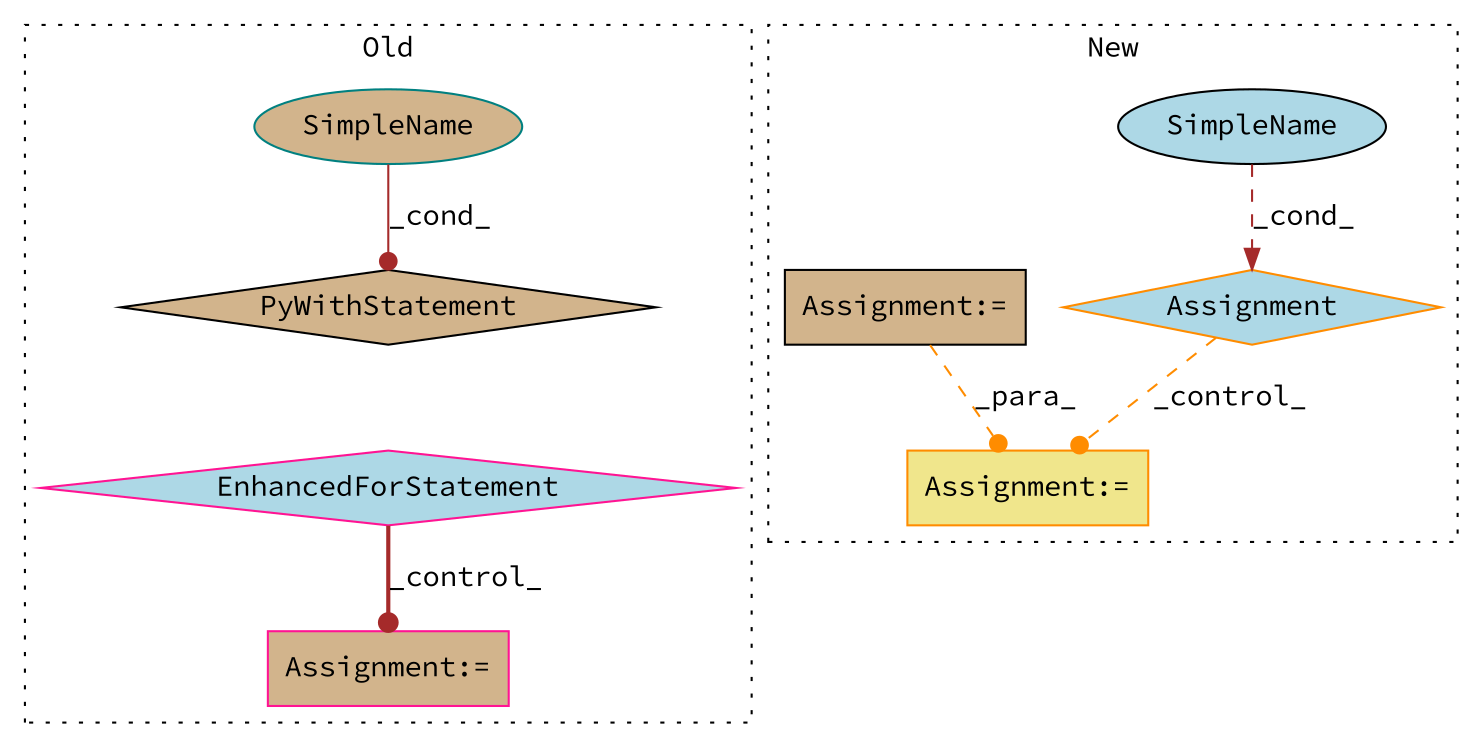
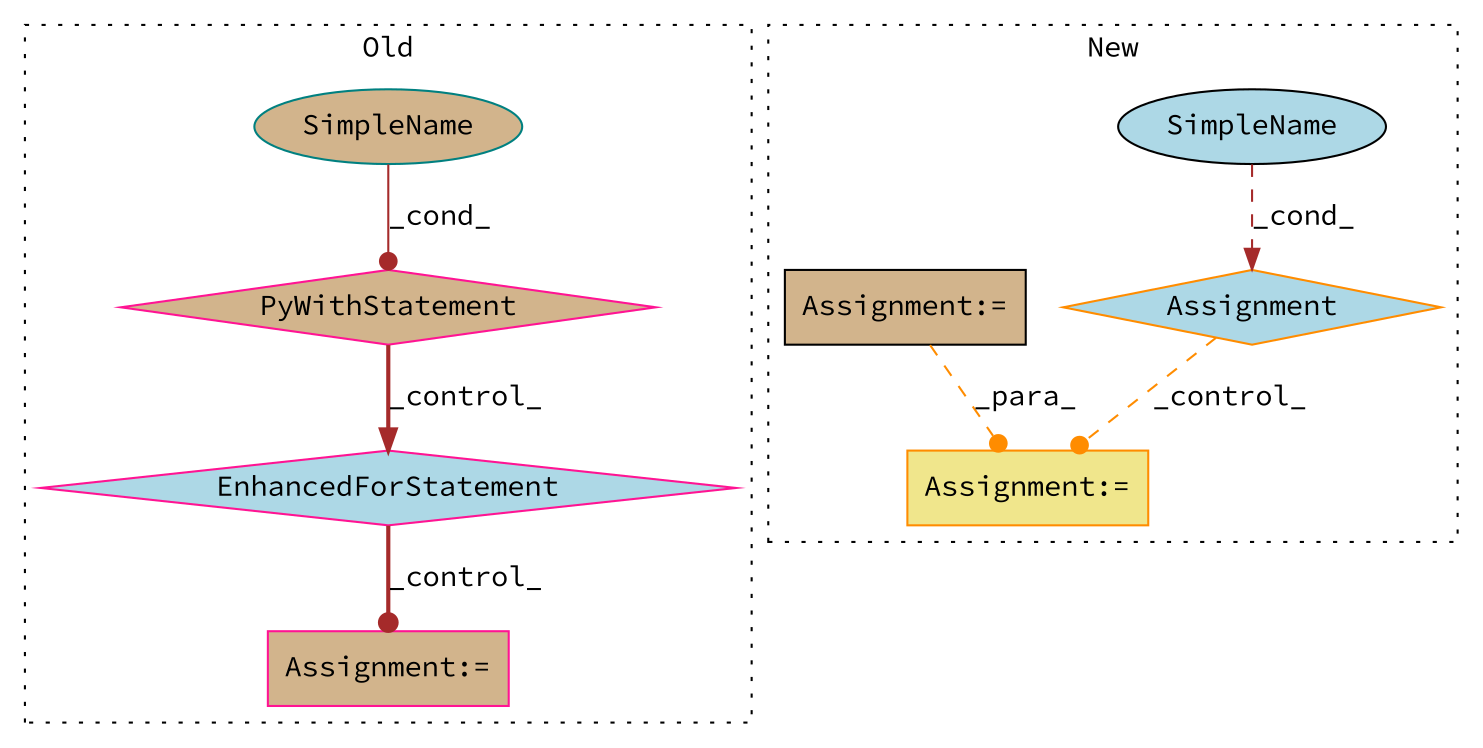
node "PyWithStatement": color black -> deeppink
edge "PyWithStatement" -> "EnhancedForStatement": added, label "_control_"
